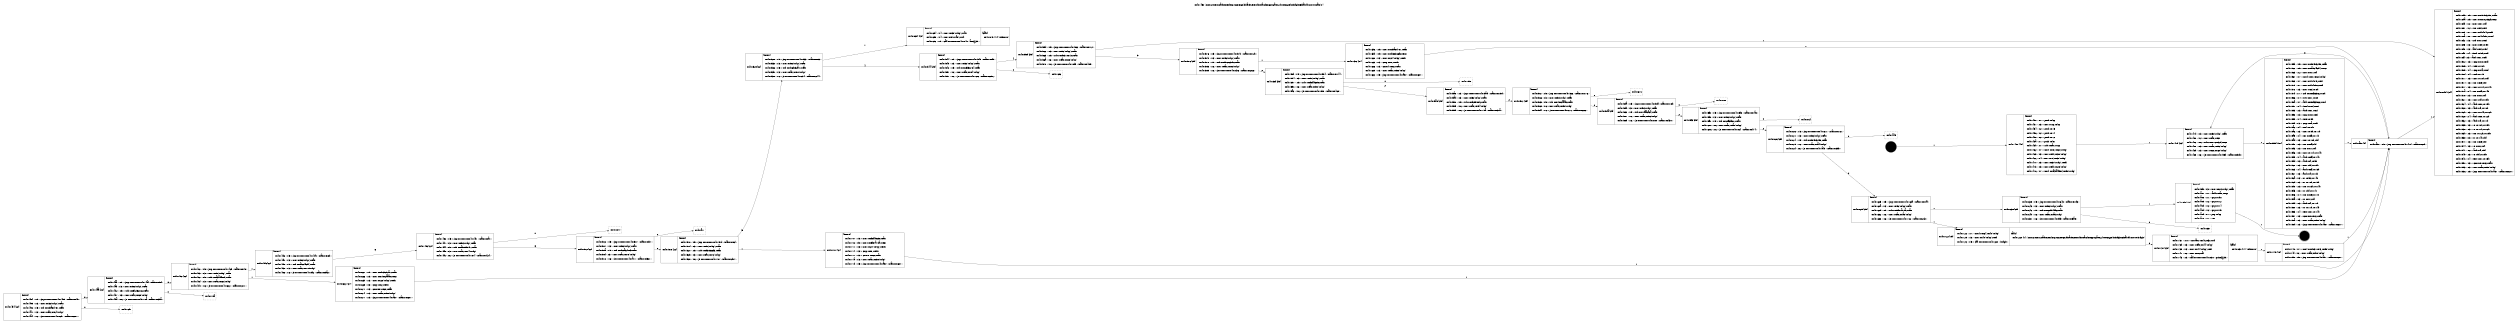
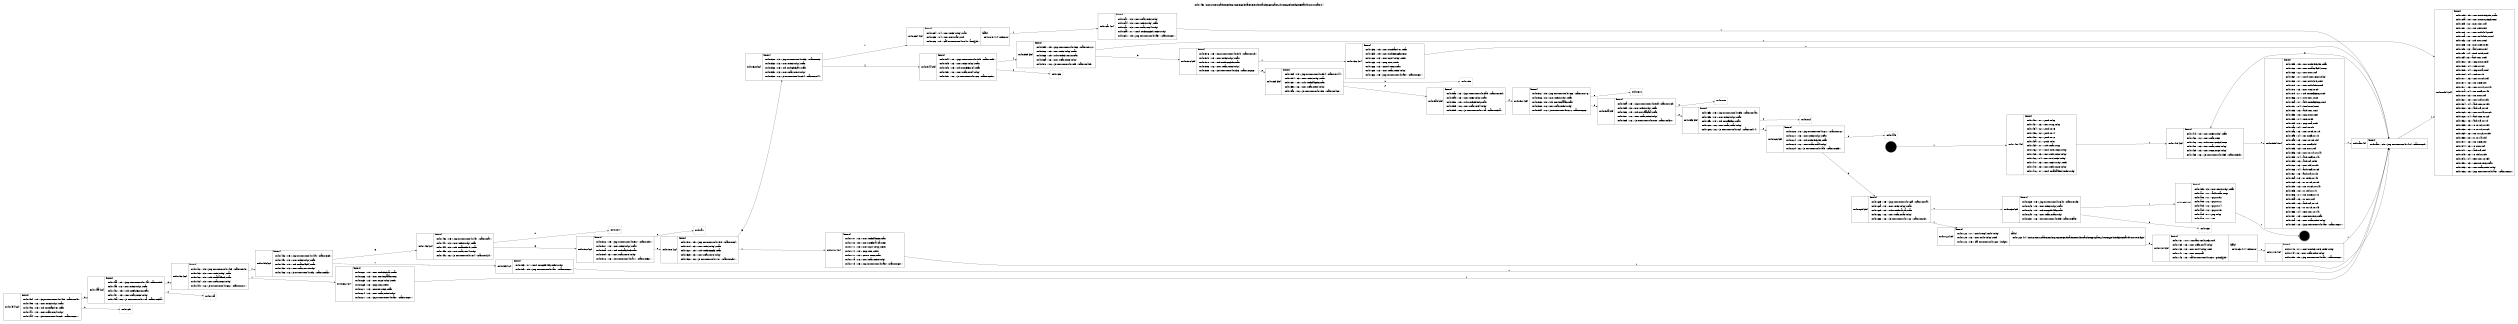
node "0x4016a1 [21]": added
node "0x4019f2 [12]": added
